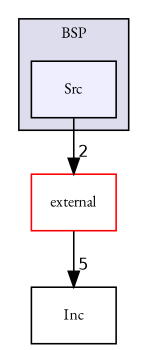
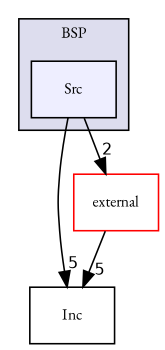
edge "Src" -> "Inc": added
